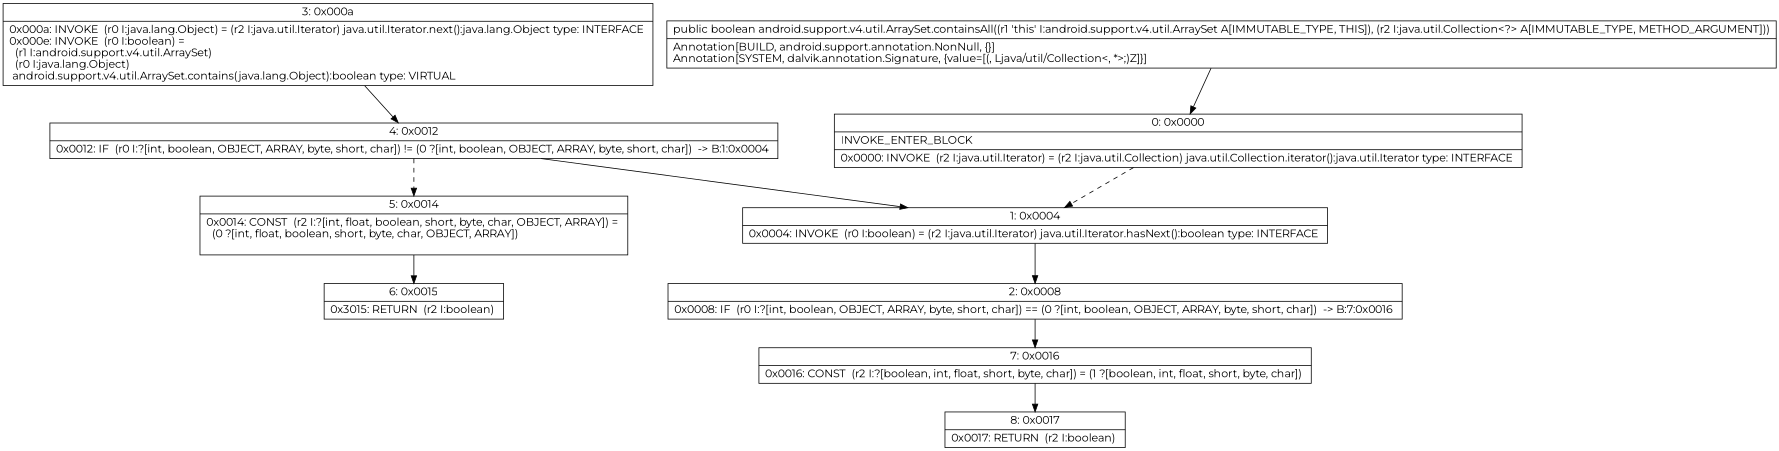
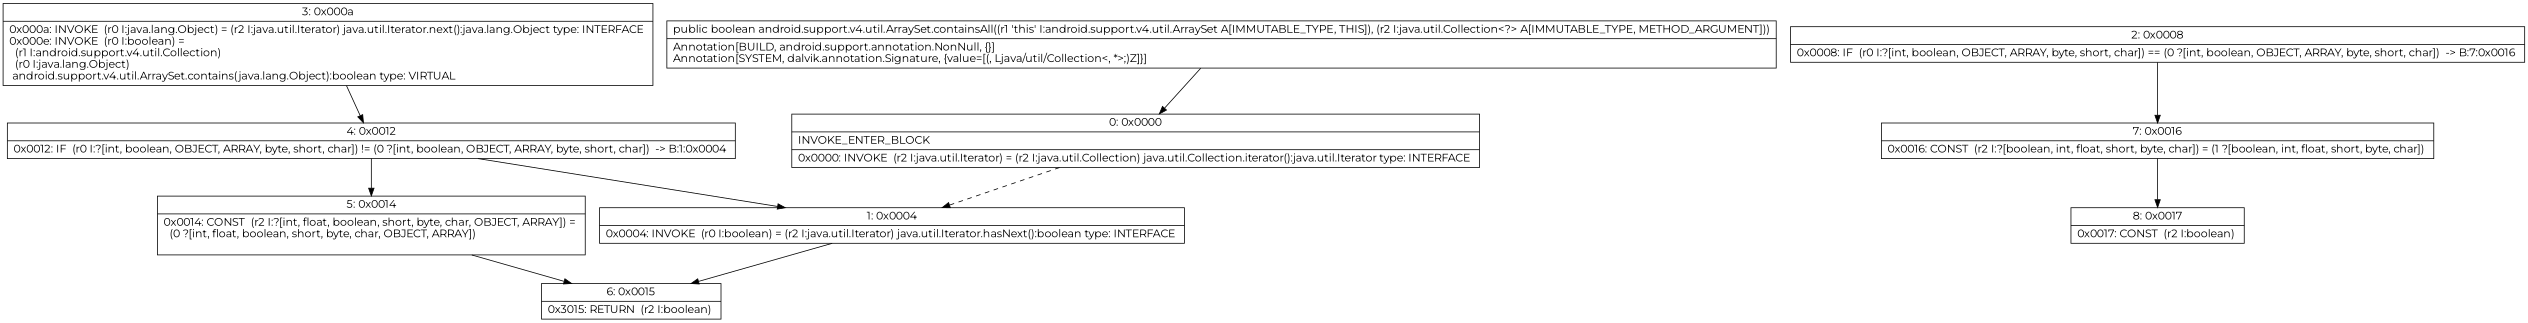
node "3: 0x000a": text "(r1 I:android.support.v4.util.ArraySet)" -> "(r1 I:android.support.v4.util.Collection)"
edge "4: 0x0012" -> "5: 0x0014": style dashed -> solid
edge "1: 0x0004" -> "2: 0x0008": now "1: 0x0004" -> "6: 0x0015"
node "8: 0x0017": text "0x0017: RETURN  (r2 I:boolean)" -> "0x0017: CONST  (r2 I:boolean)"
